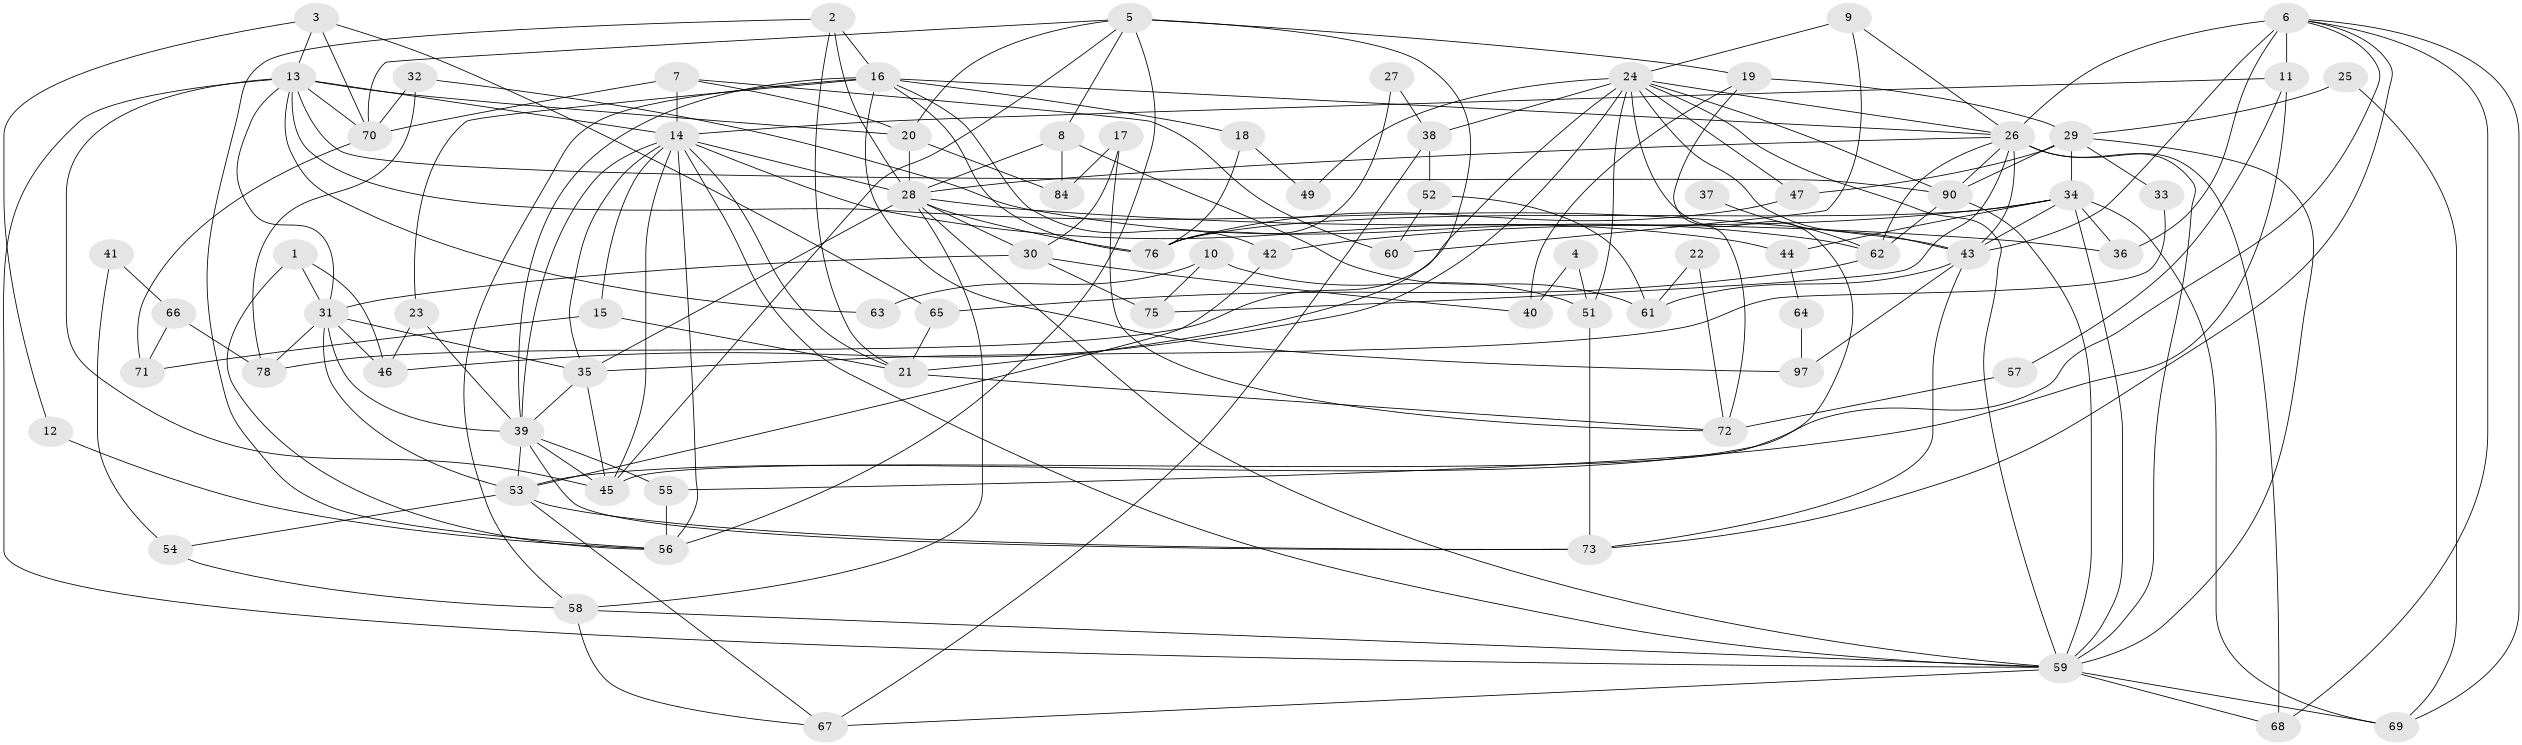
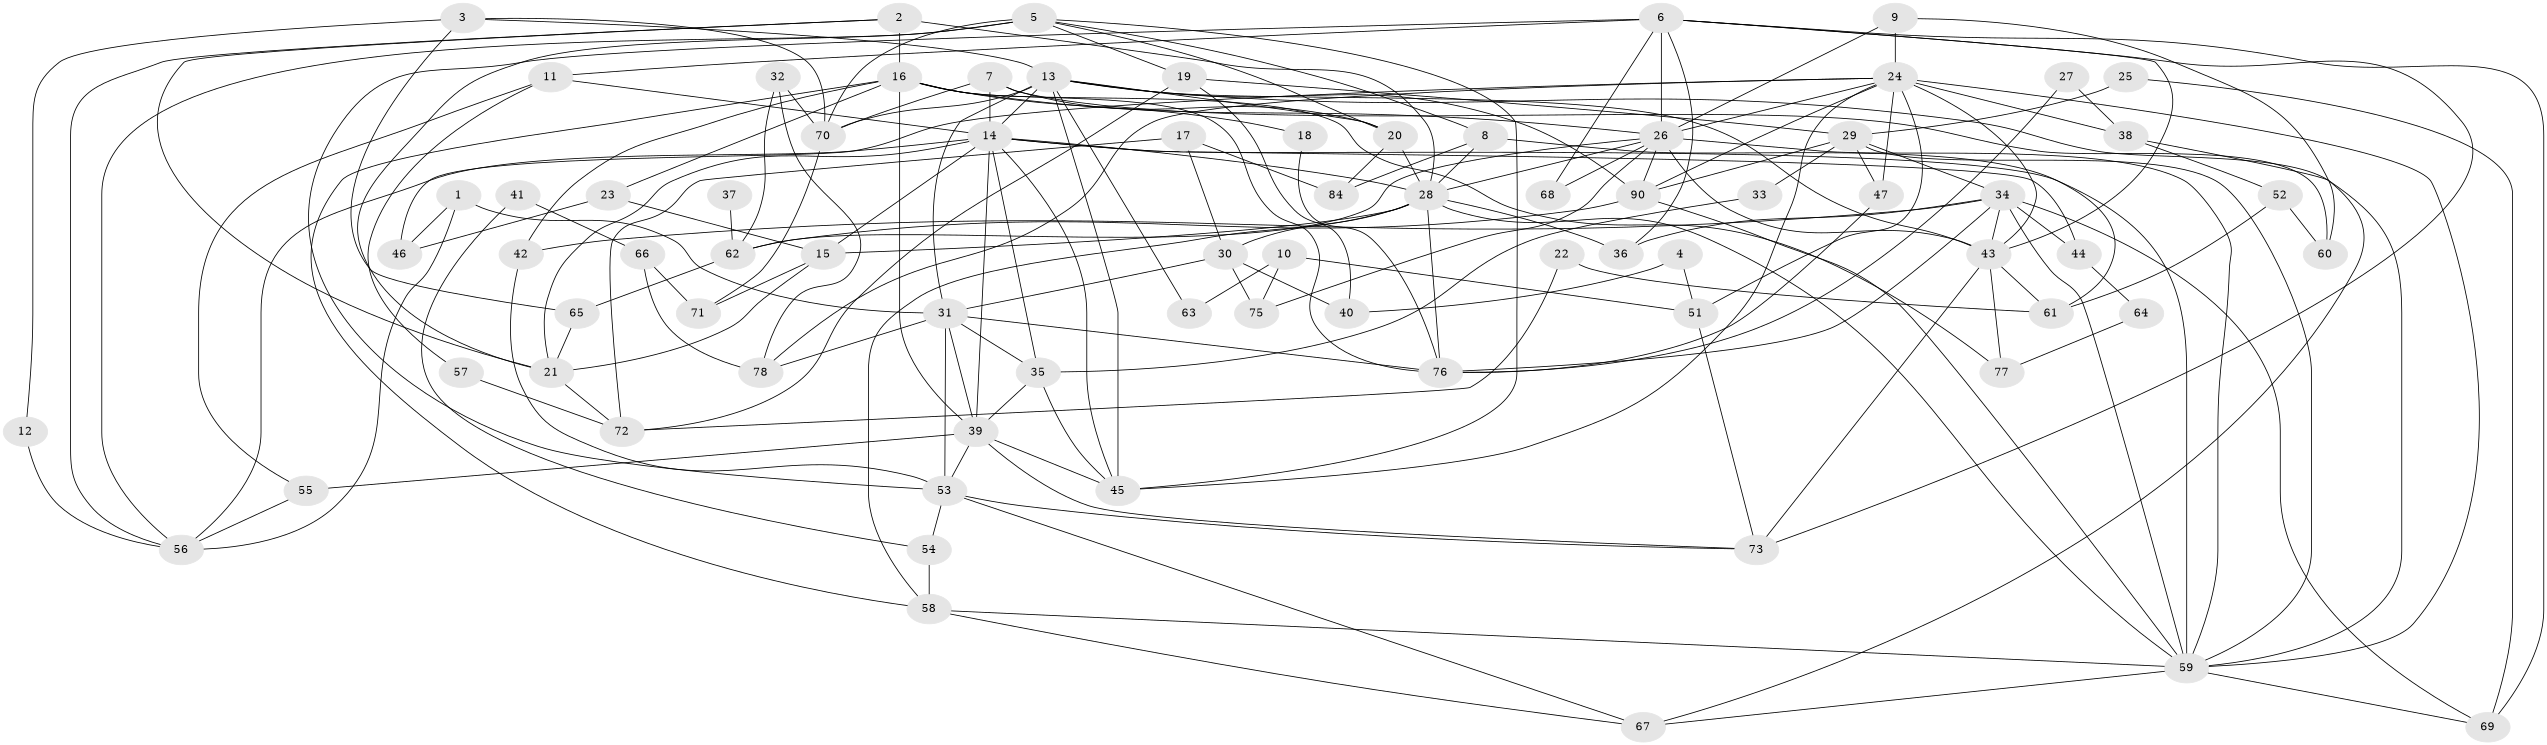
node "49": removed
edge "28" -- "35": now "28" -- "15"
edge "31" -- "46": now "31" -- "76"
node "97": label "97" -> "77"
edge "23" -- "39": now "23" -- "15"
edge "59" -- "68": removed
